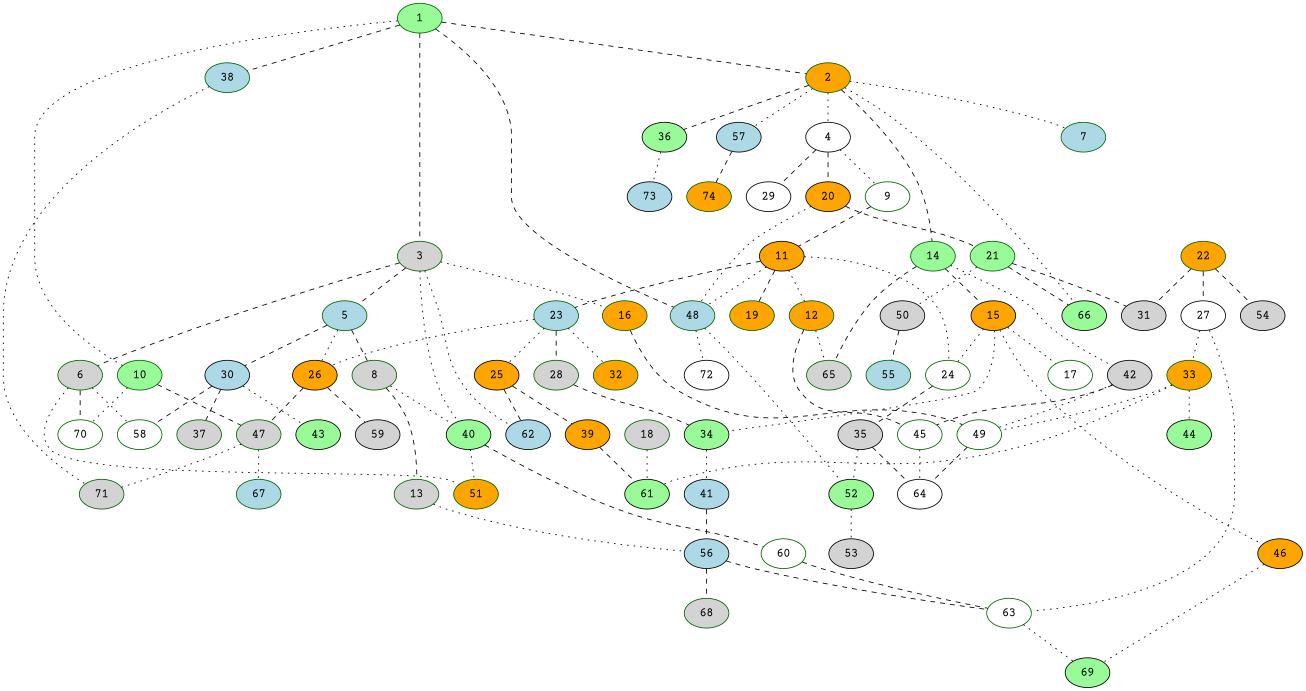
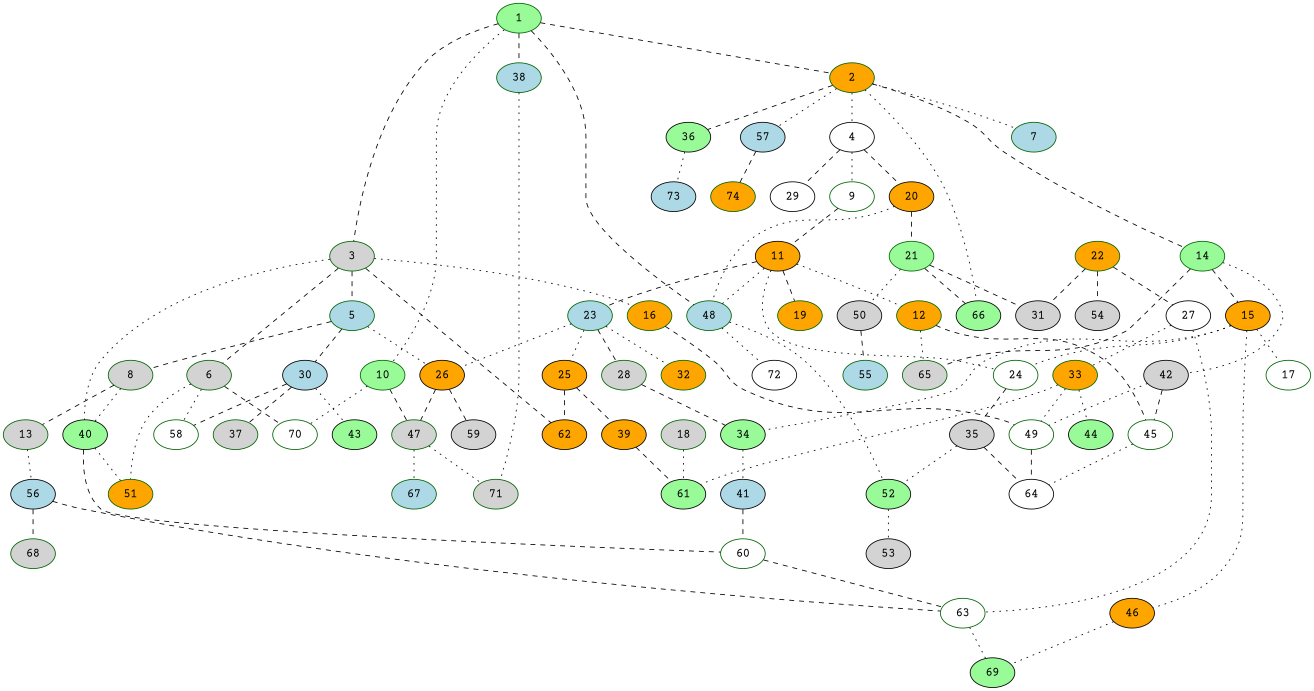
edge "3" -- "62": style dotted -> dashed
node "62": fillcolor lightblue -> orange
edge "41" -- "56": now "41" -- "60"
